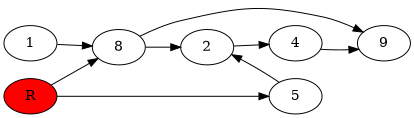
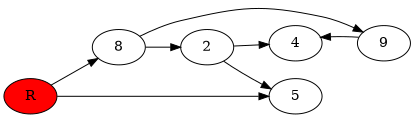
node "1": removed
edge "4" -> "9": reversed
edge "5" -> "2": reversed
